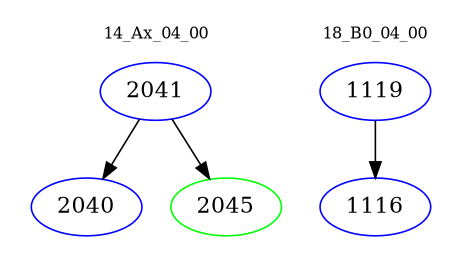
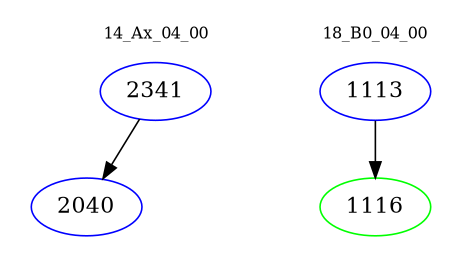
node "2041": label "2041" -> "2341"
node "1119": label "1119" -> "1113"
node "2045": removed
node "1116": color blue -> green
